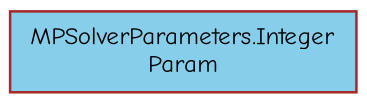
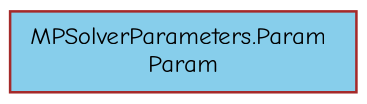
node "MPSolverParameters.Integer Param": label "MPSolverParameters.Integer Param" -> "MPSolverParameters.Param Param"
